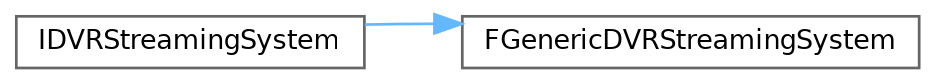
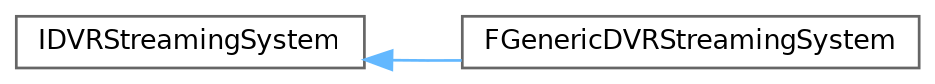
edge "IDVRStreamingSystem" -> "FGenericDVRStreamingSystem": reversed
